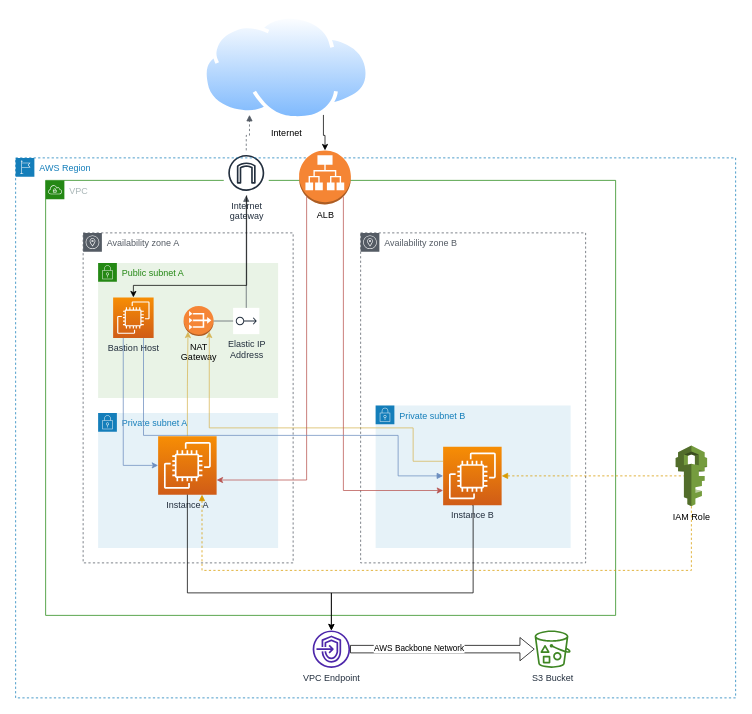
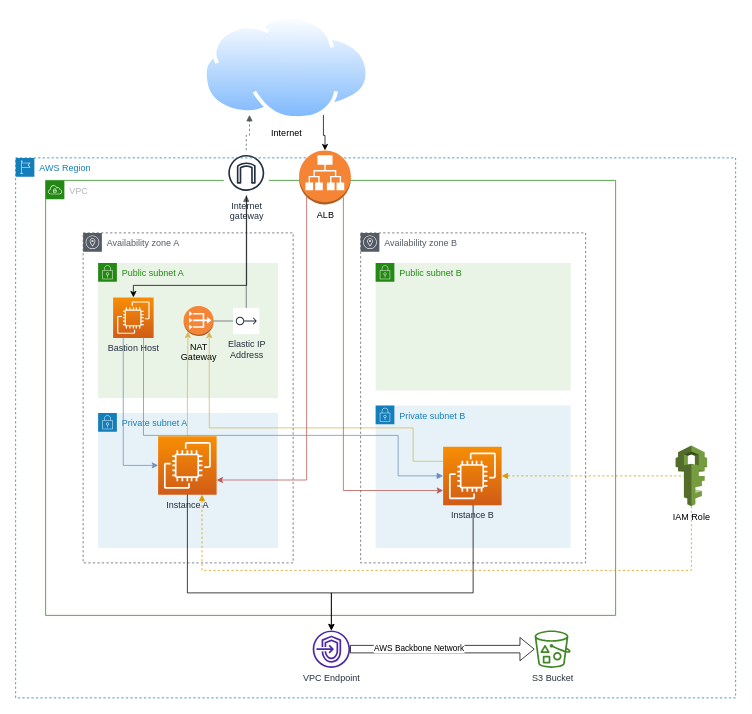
node "Public subnet B": added
